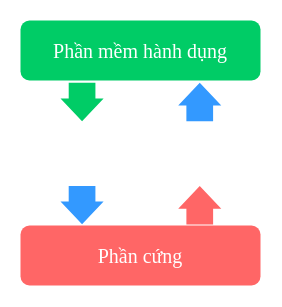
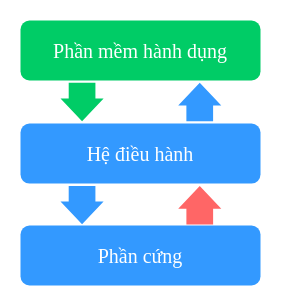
node "Hệ điều hành": added
node "Phần cứng": fillcolor #ff6666 -> #3399ff
